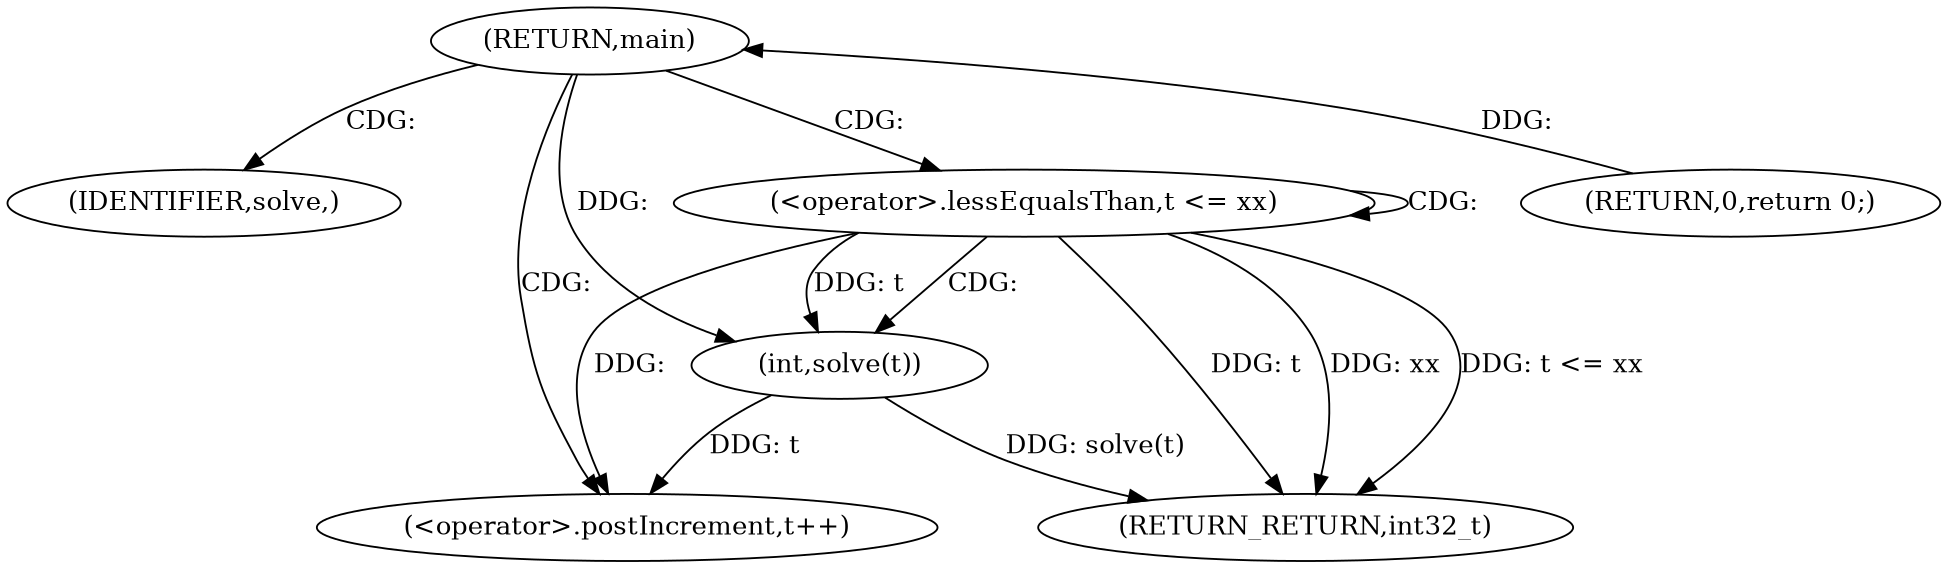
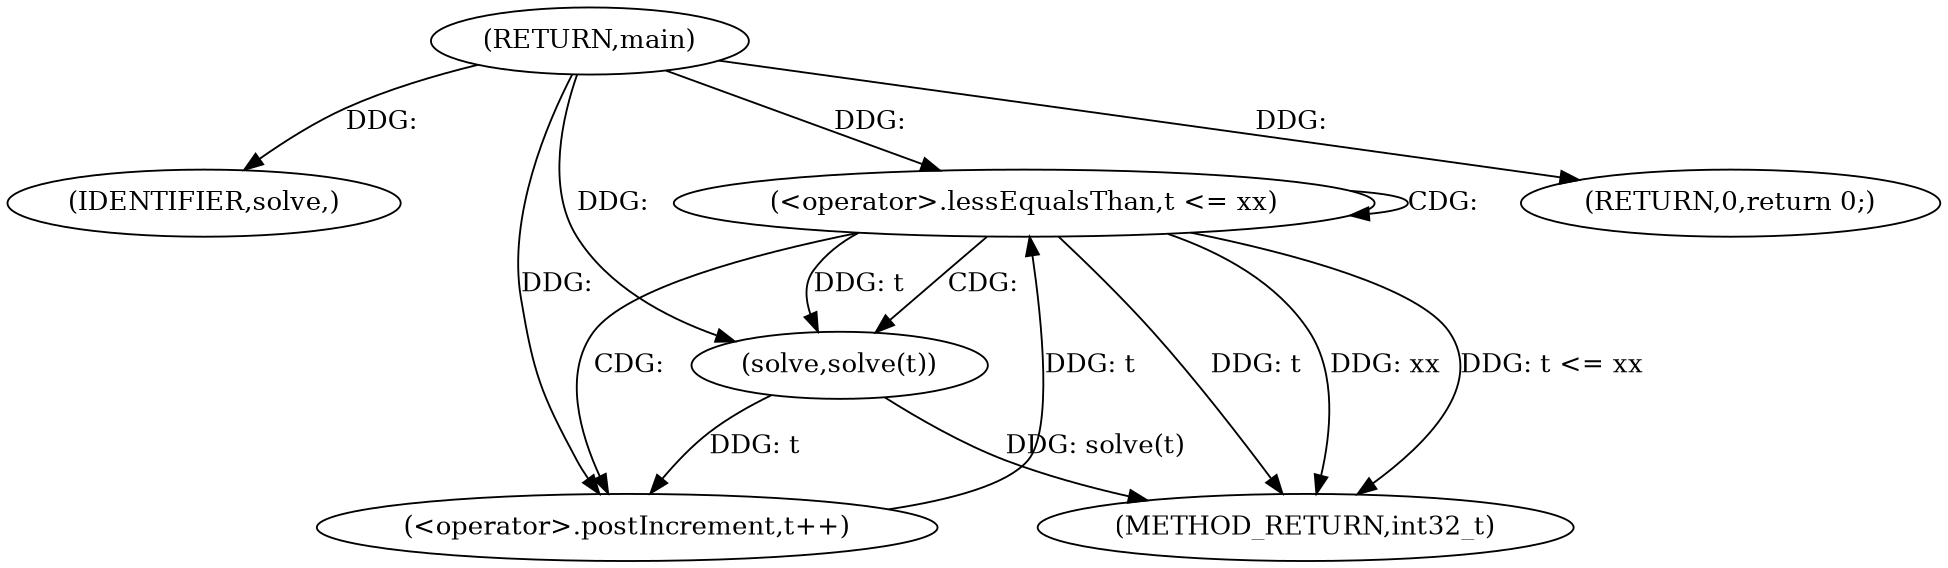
edge "(RETURN,0,return 0;)" -> "(RETURN,main)": reversed
edge "(RETURN,main)" -> "(IDENTIFIER,solve,)": label "CDG: " -> "DDG: "
edge "(RETURN,main)" -> "(<operator>.lessEqualsThan,t <= xx)": label "CDG: " -> "DDG: "
edge "(RETURN,main)" -> "(<operator>.postIncrement,t++)": label "CDG: " -> "DDG: "
edge "(<operator>.lessEqualsThan,t <= xx)" -> "(<operator>.postIncrement,t++)": label "DDG: " -> "CDG: "
node "(int,solve(t))": label "(int,solve(t))" -> "(solve,solve(t))"
edge "(<operator>.postIncrement,t++)" -> "(<operator>.lessEqualsThan,t <= xx)": added, label "DDG: t"
node "(RETURN_RETURN,int32_t)": label "(RETURN_RETURN,int32_t)" -> "(METHOD_RETURN,int32_t)"
